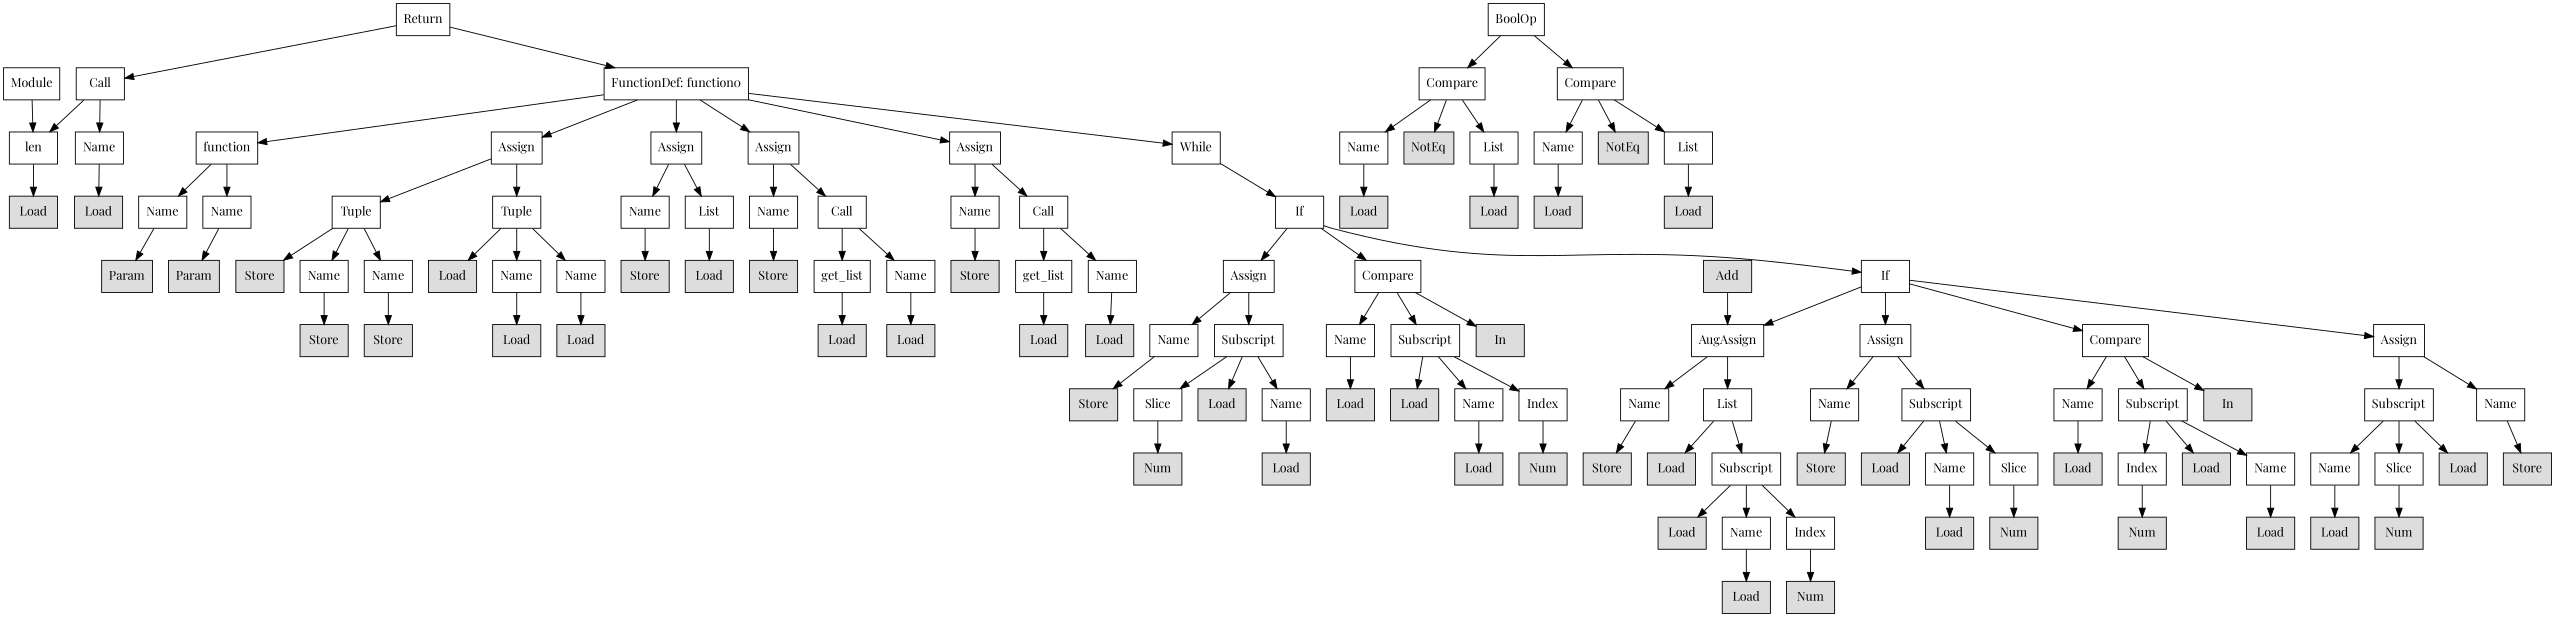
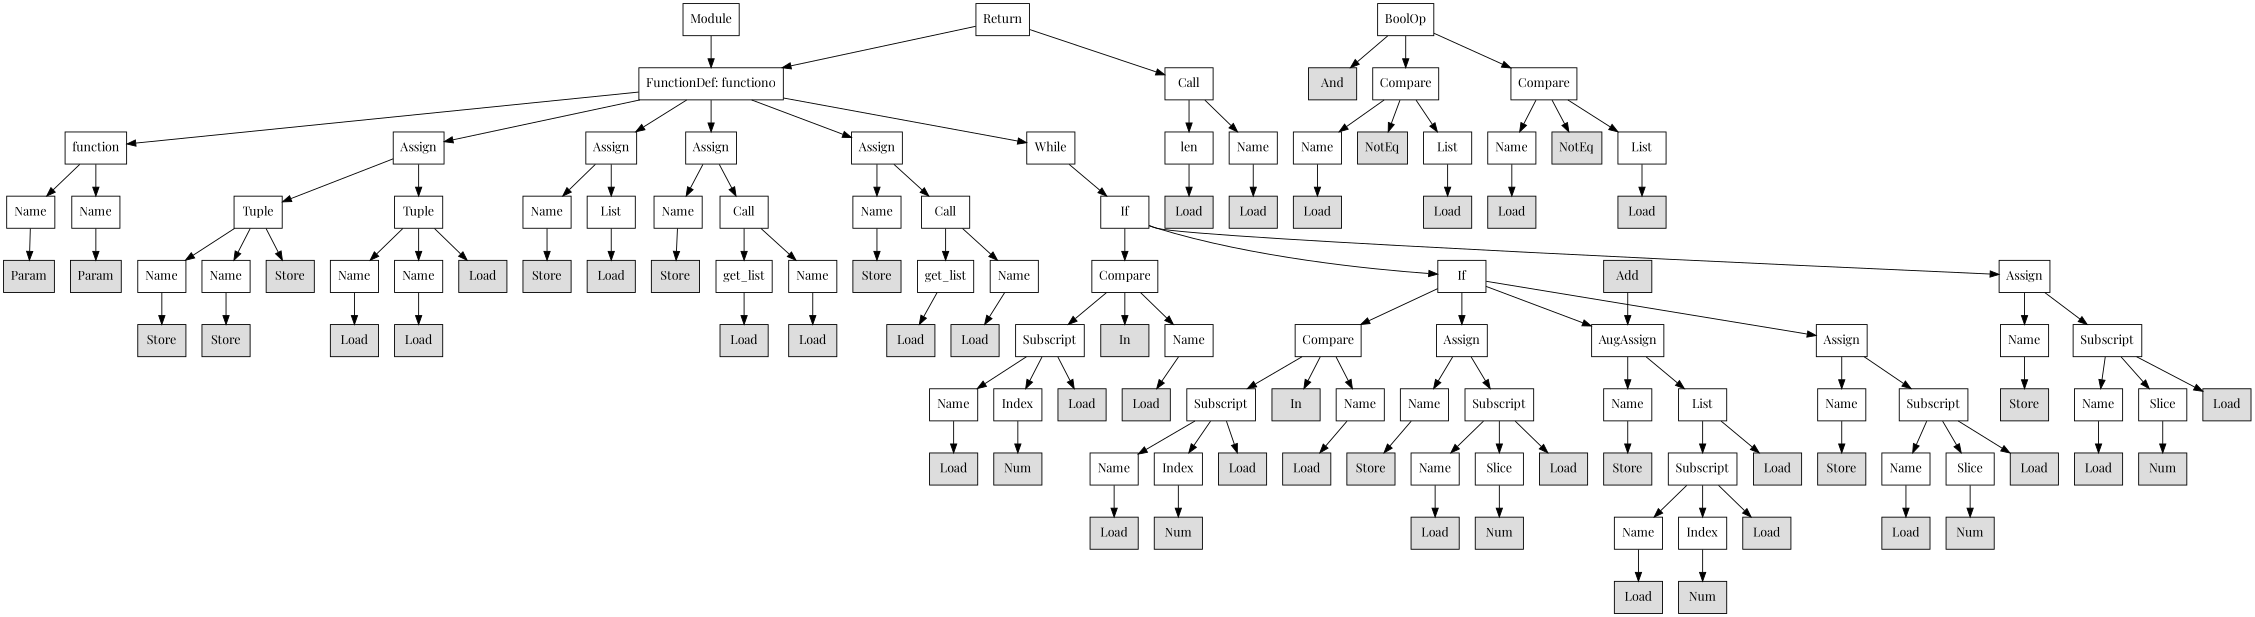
node "And": added
edge "Module" -> "len": now "Module" -> "FunctionDef: function0"
